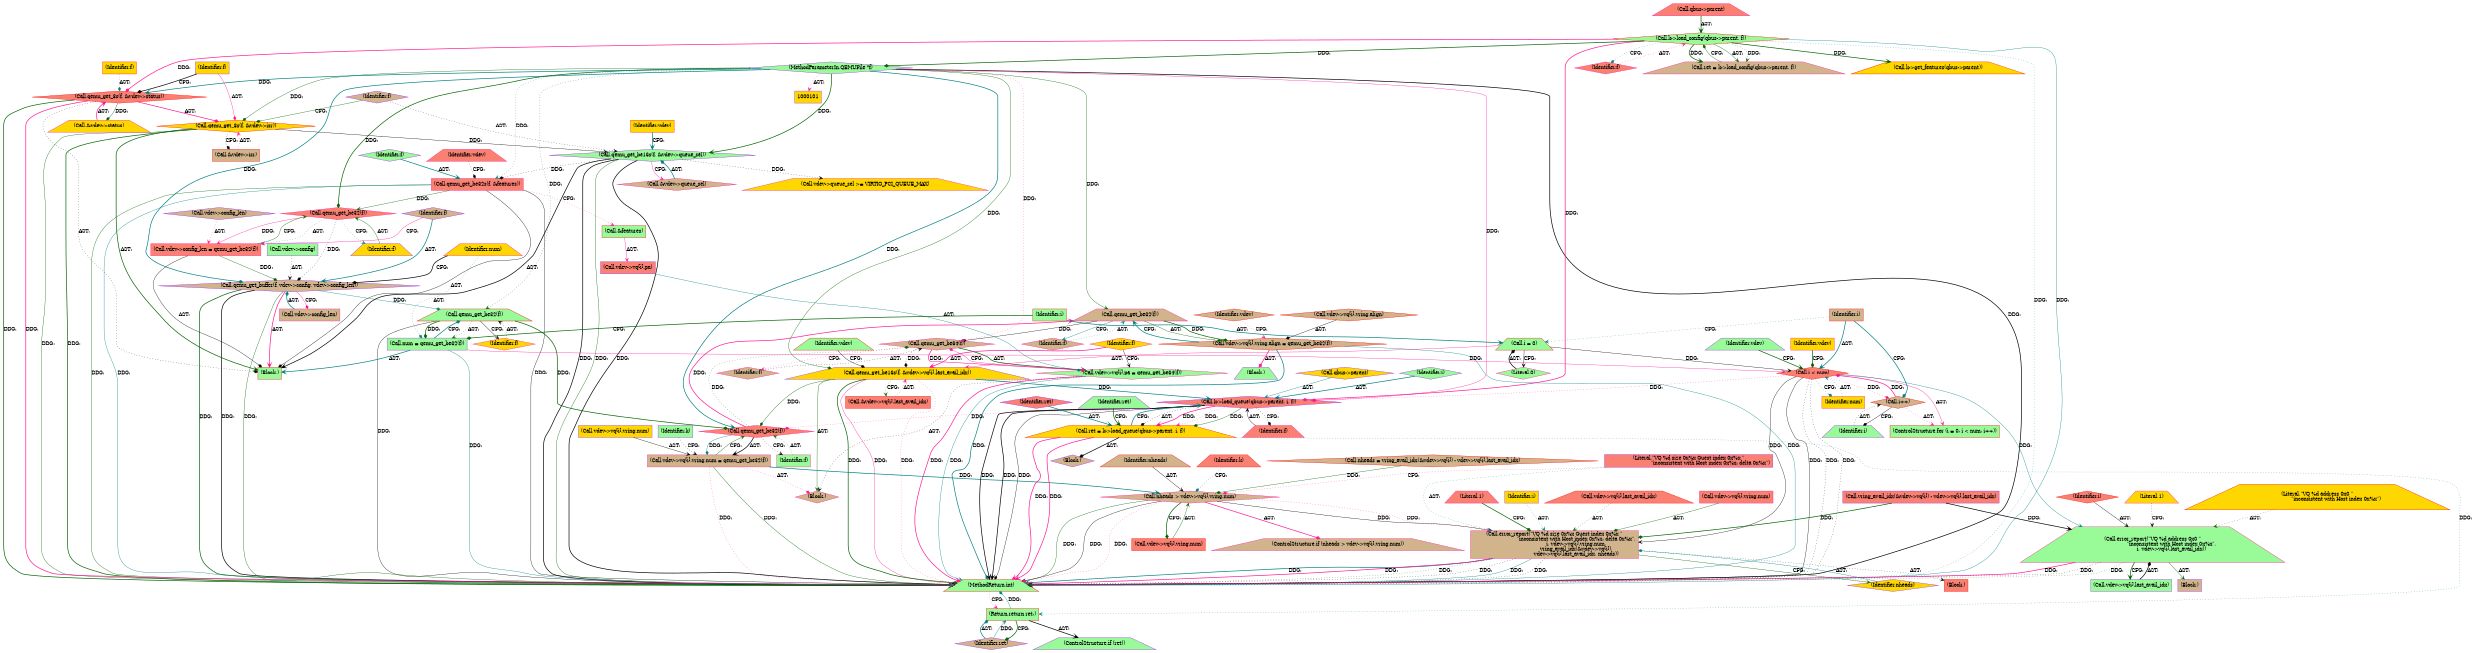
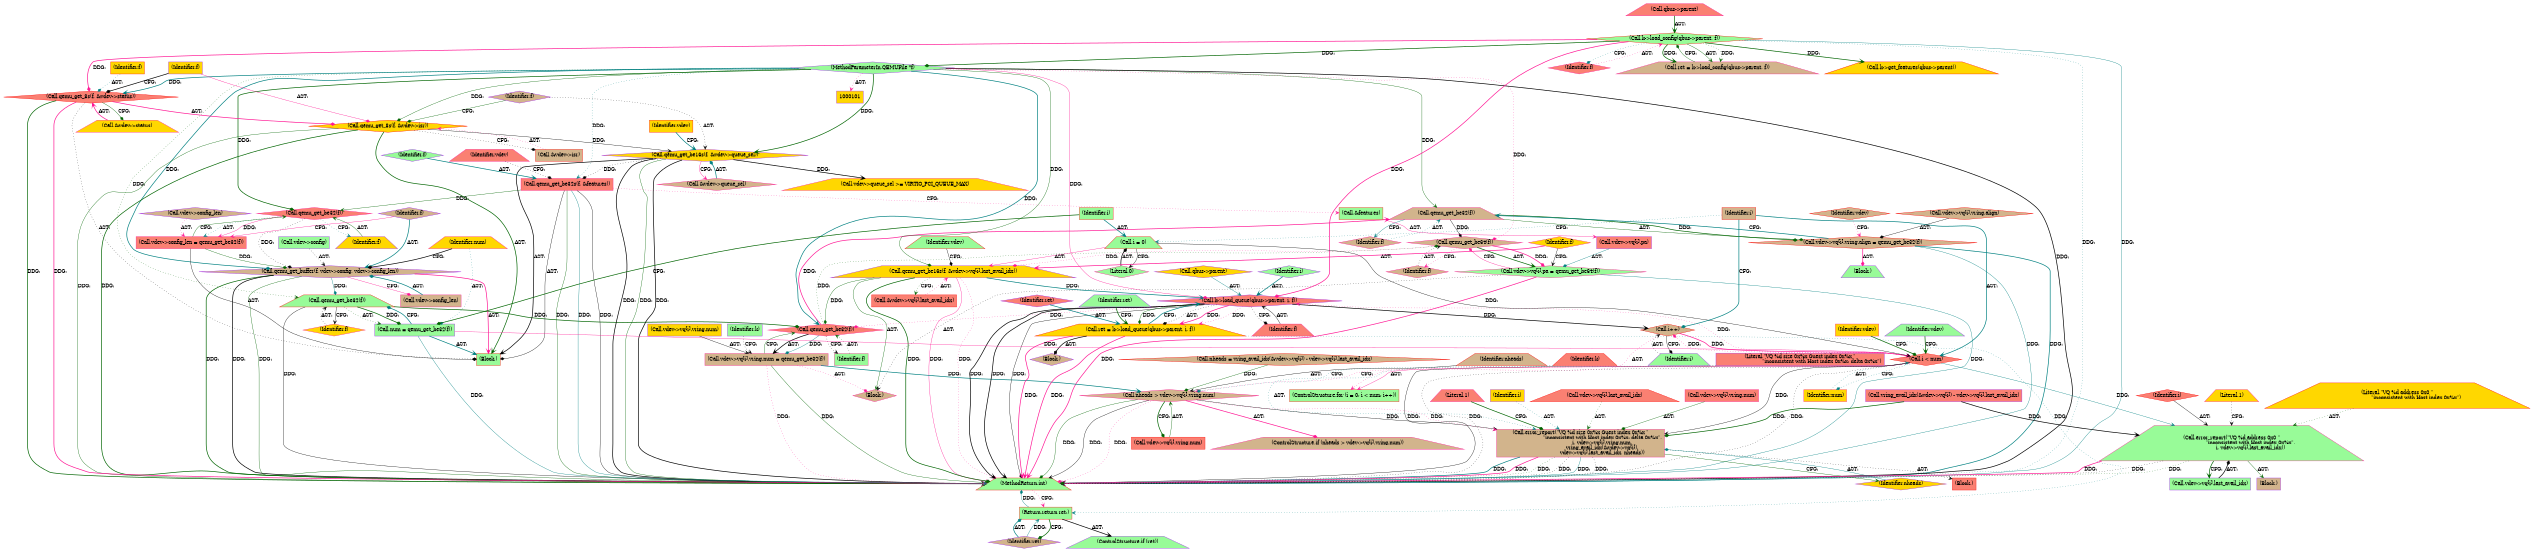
edge "(Call,qemu_get_8s(f, &vdev->status))" -> "(Call,&vdev->status)": label "DDG: " -> "CFG: "
node "(Call,qemu_get_be16s(f, &vdev->queue_sel))": fillcolor palegreen -> gold
edge "(Call,qemu_get_be16s(f, &vdev->queue_sel))" -> "(Call,vdev->queue_sel >= VIRTIO_PCI_QUEUE_MAX)": style dotted -> bold
edge "(Call,k->load_queue(qbus->parent, i, f))" -> "(Call,i++)": added, label "DDG:"
edge "(Call,qemu_get_be64(f))" -> "(Call,qemu_get_be16s(f, &vdev->vq[i].last_avail_idx))": color black -> deeppink
